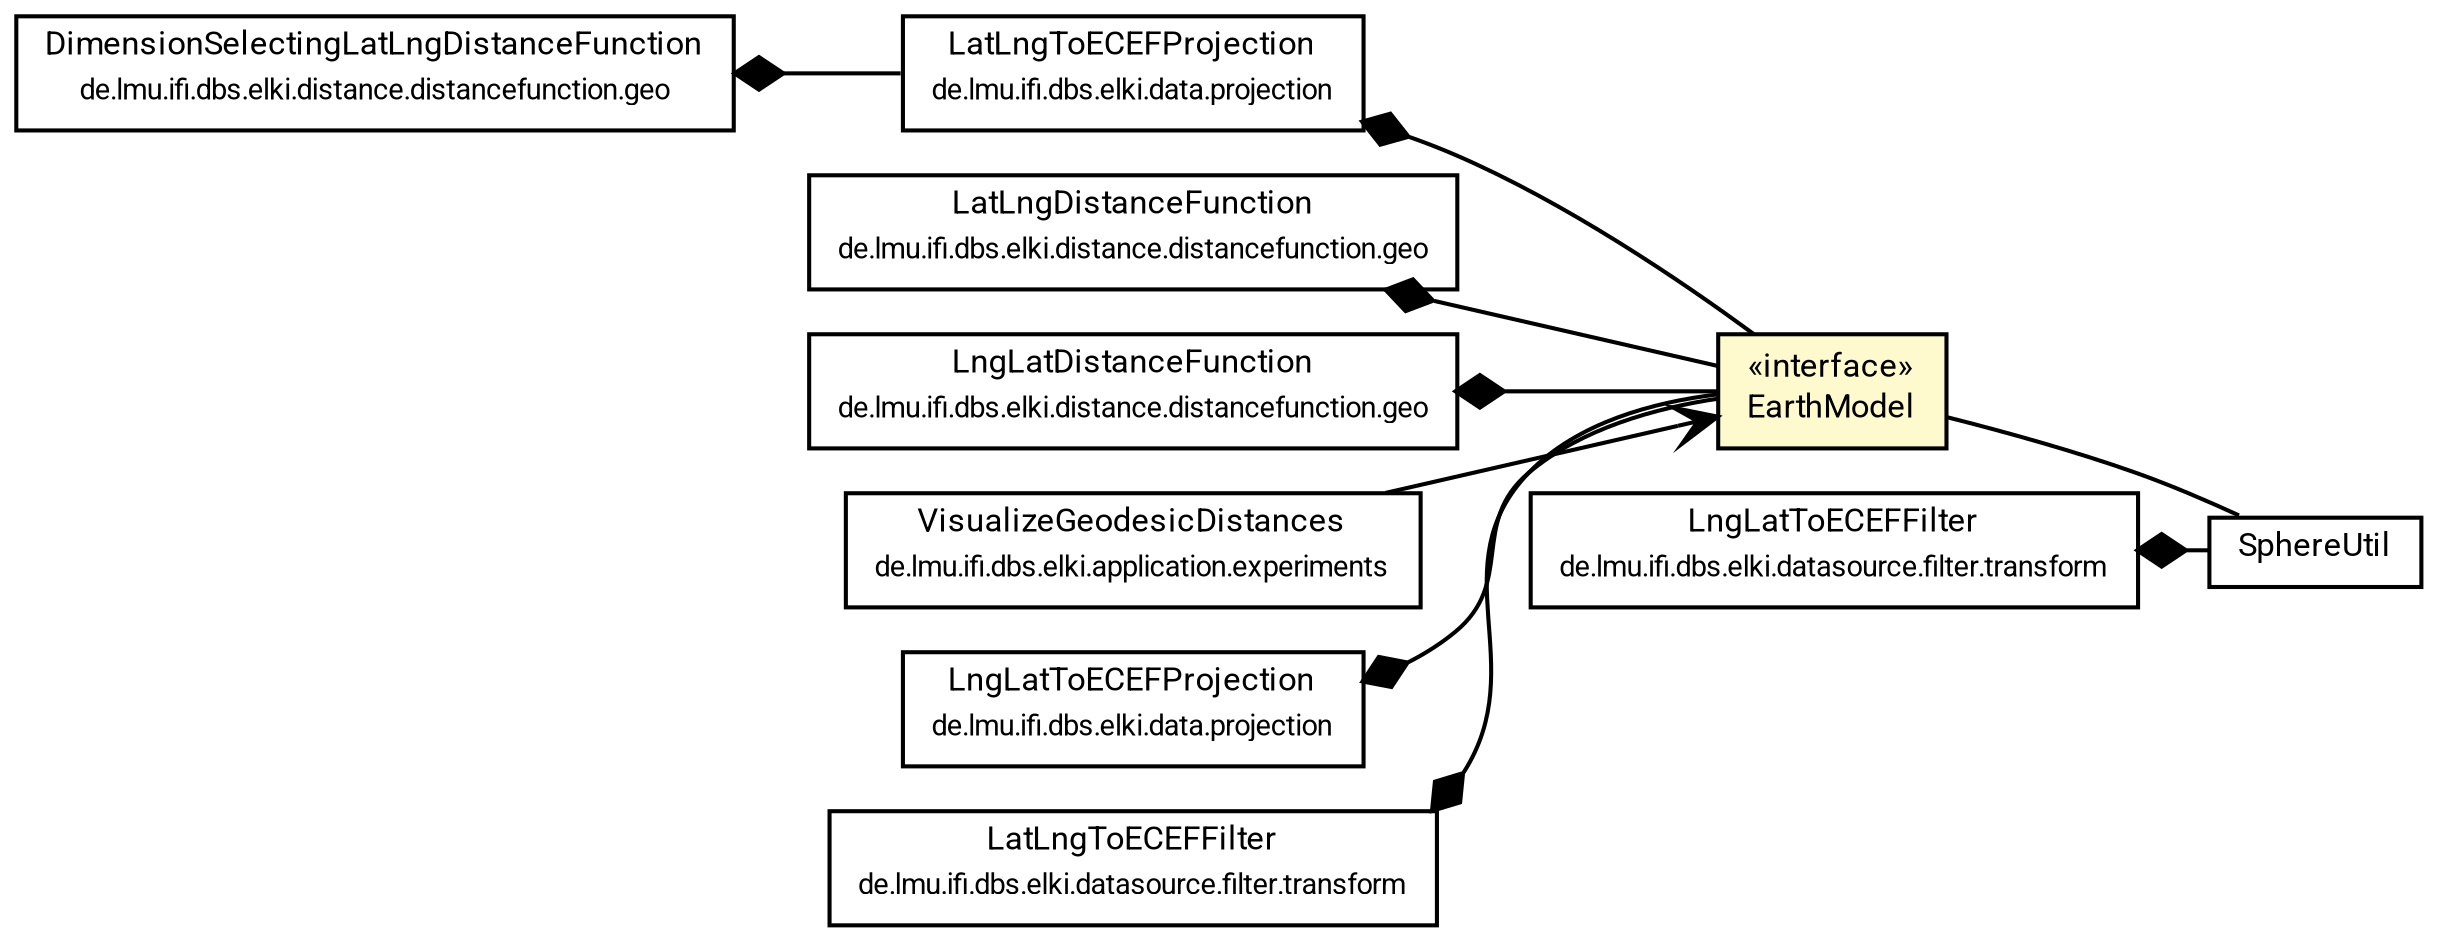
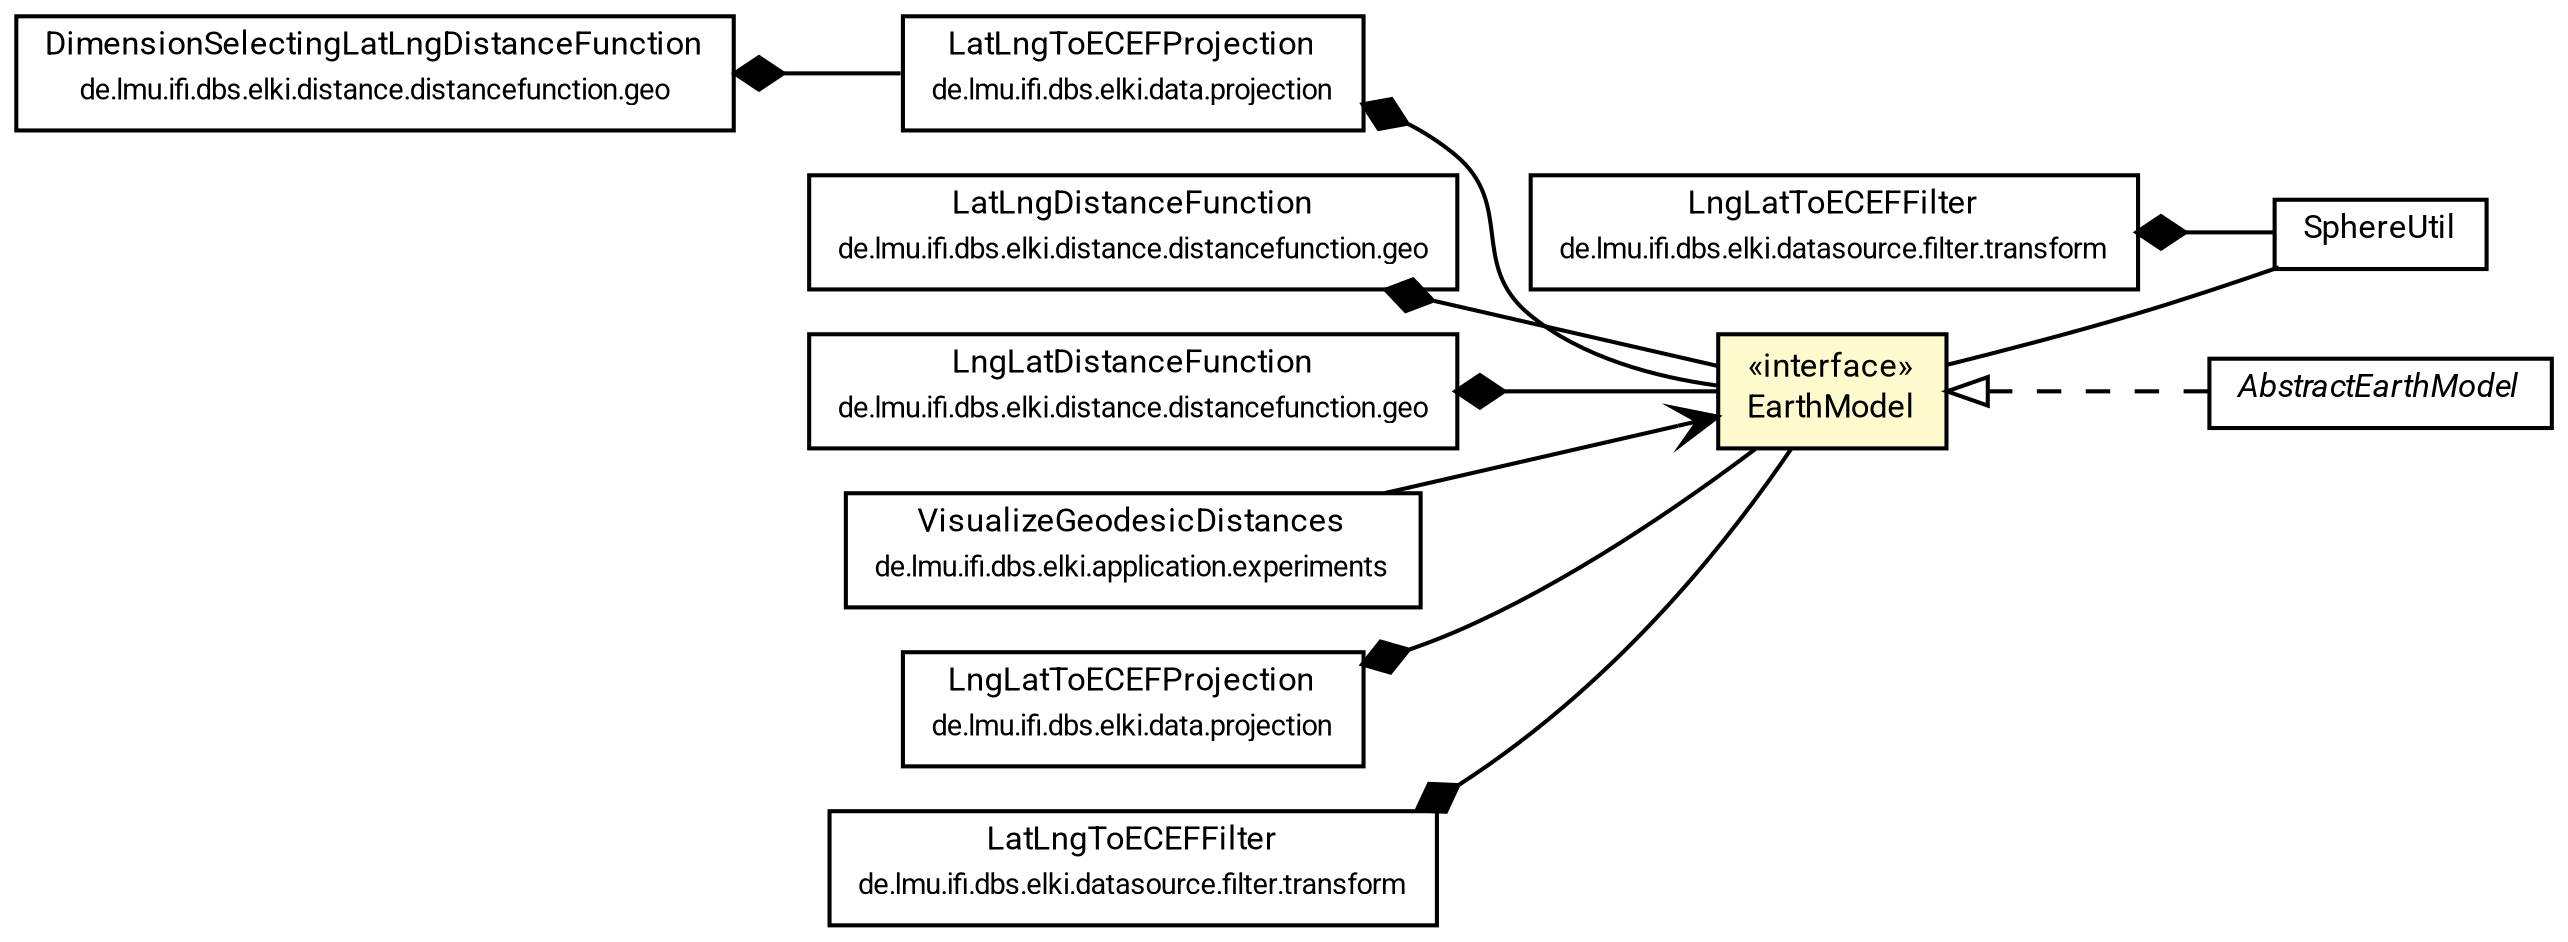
node "AbstractEarthModel": added
